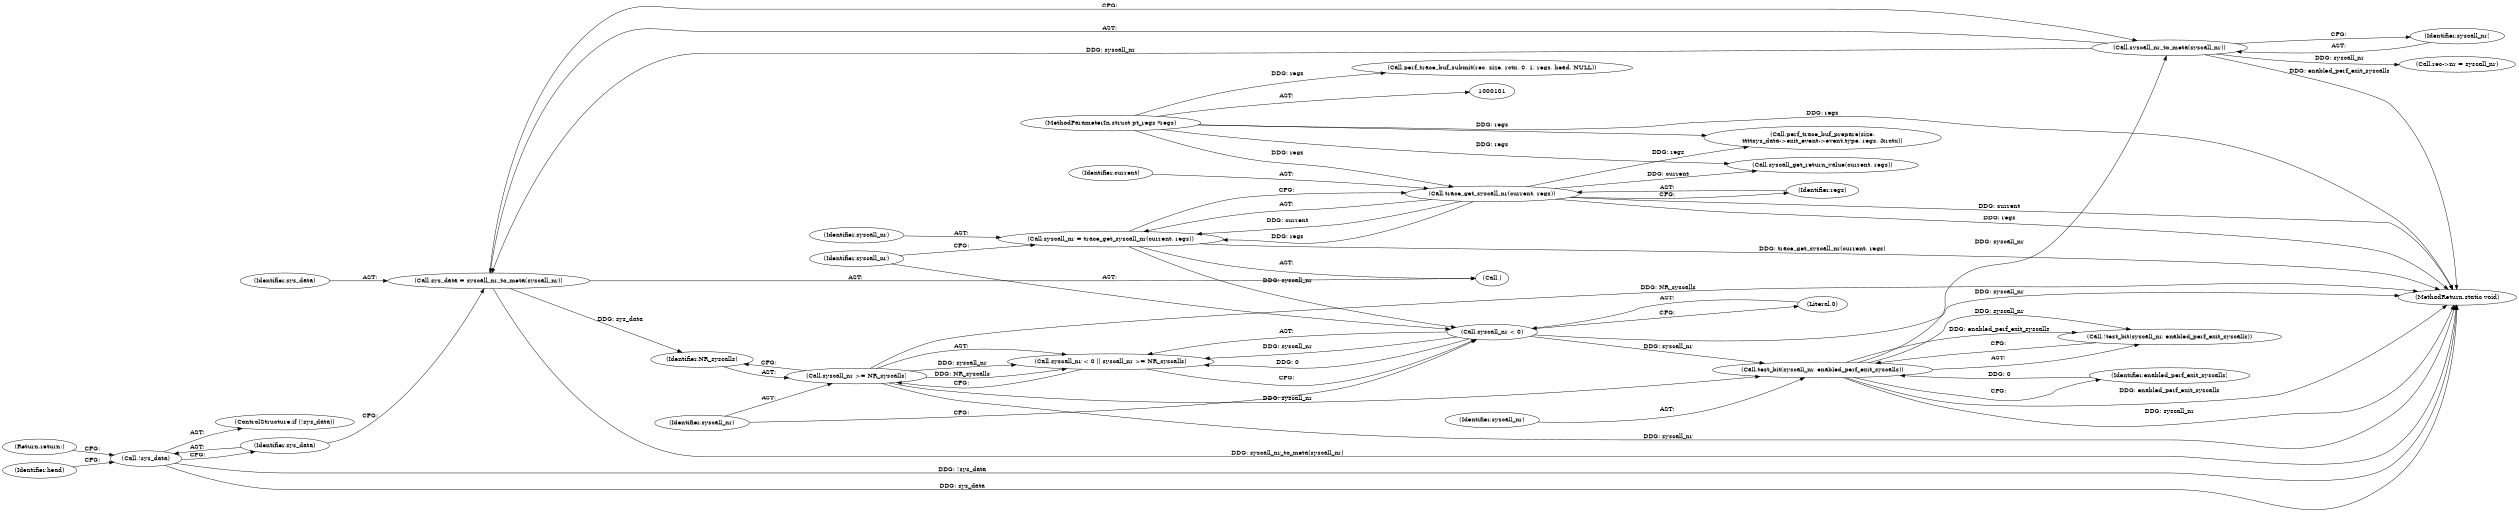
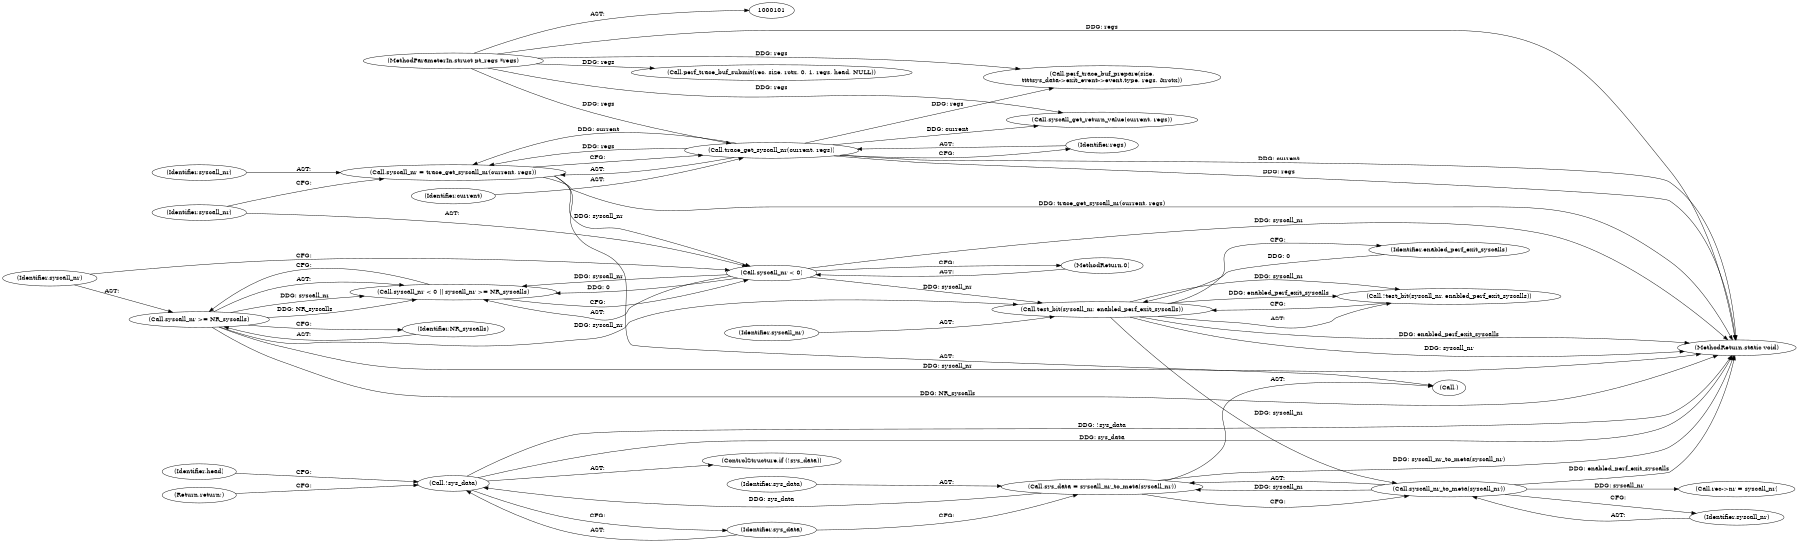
node "(Literal,0)": label "(Literal,0)" -> "(MethodReturn,0)"
edge "(Call,sys_data = syscall_nr_to_meta(syscall_nr))" -> "(Identifier,NR_syscalls)": now "(Call,sys_data = syscall_nr_to_meta(syscall_nr))" -> "(Call,!sys_data)"
